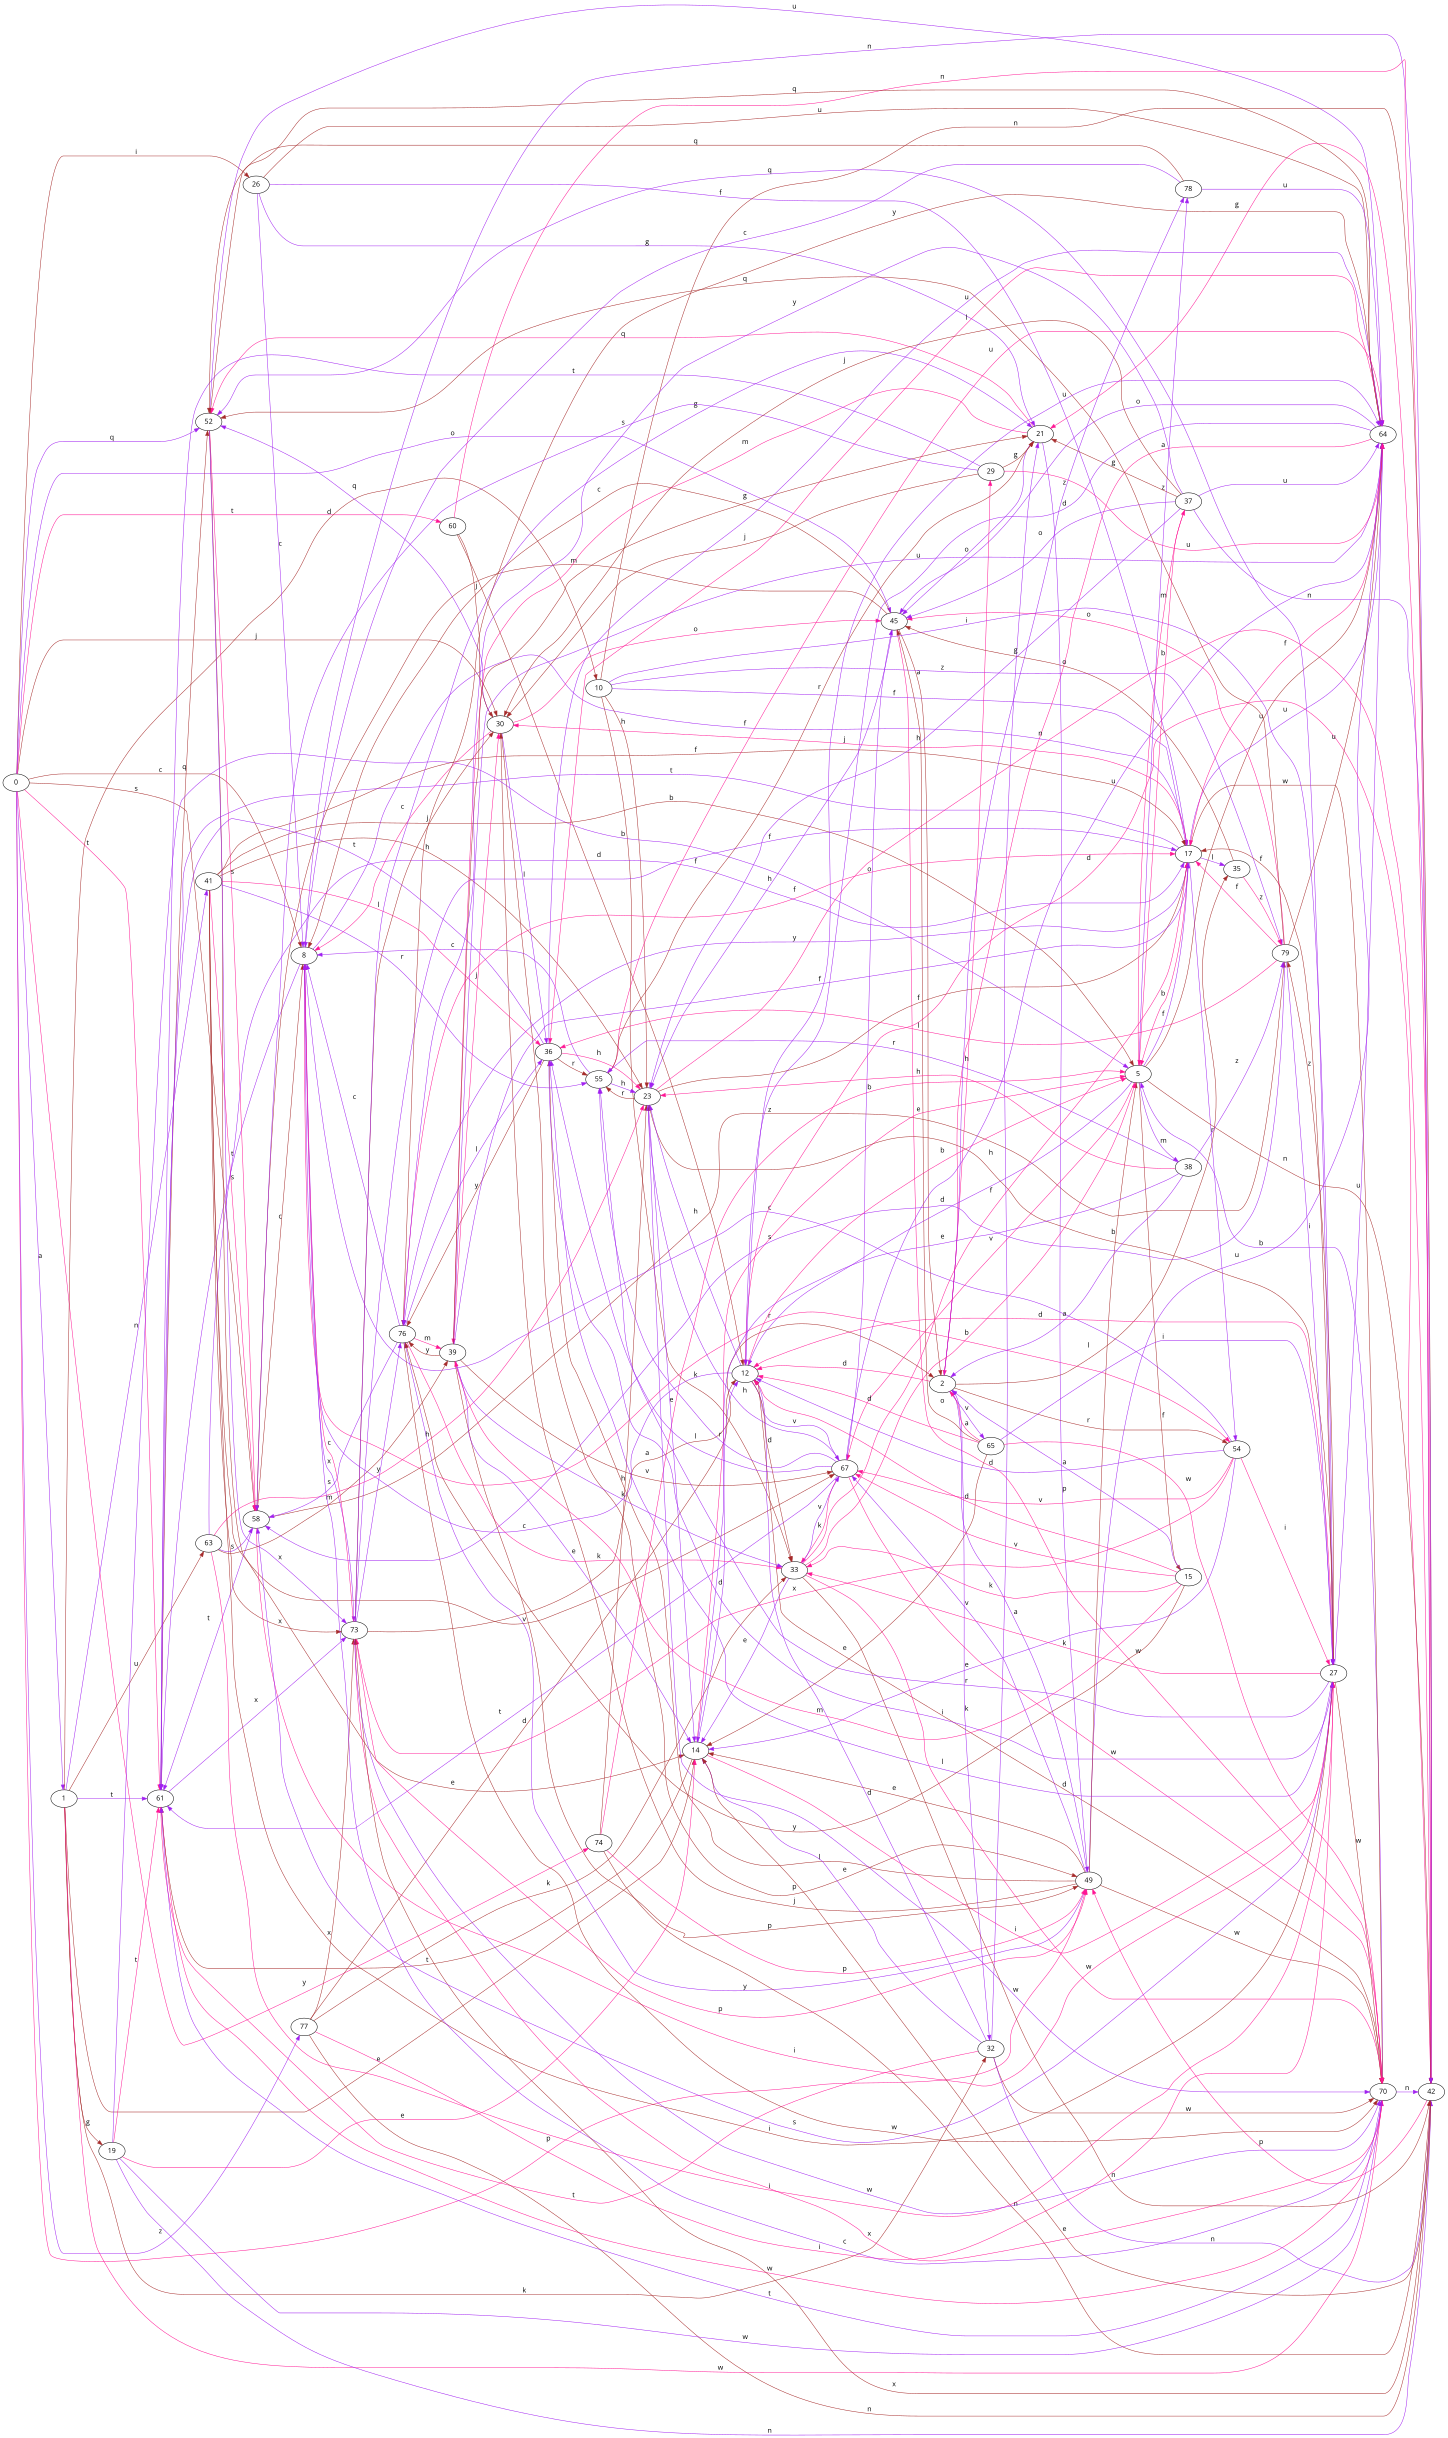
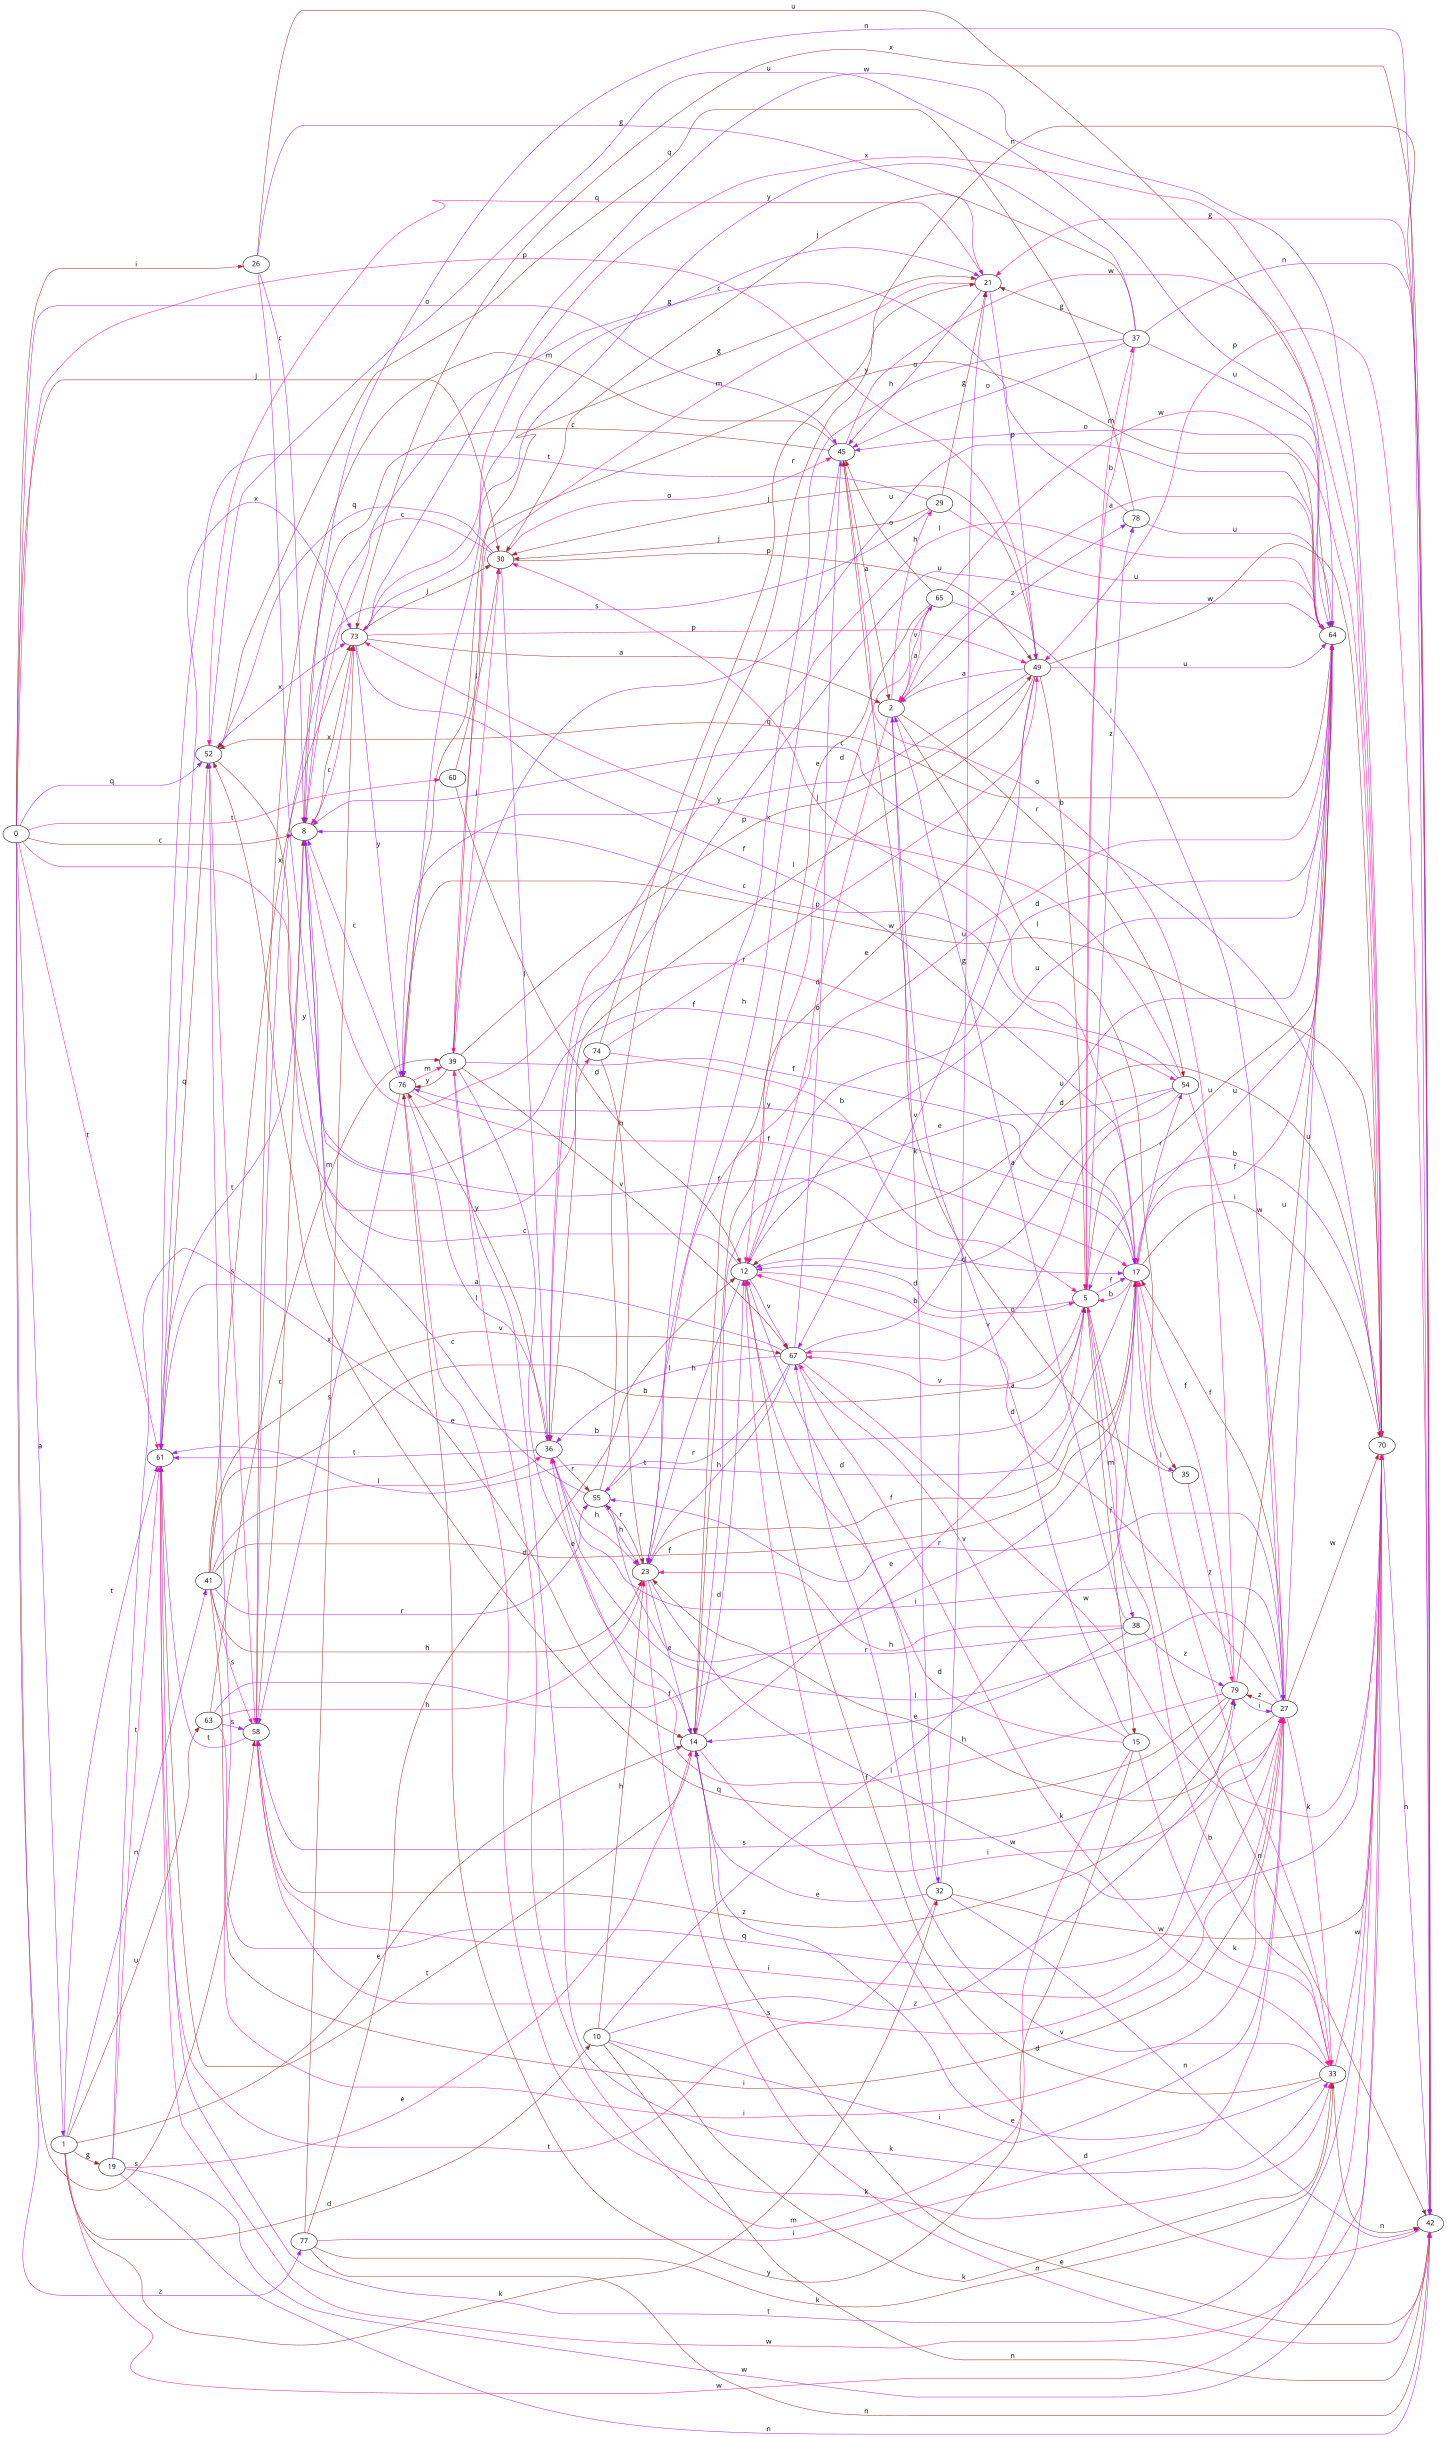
edge "60" -> "42": removed, label "n"
edge "8" -> "73": color purple -> brown
edge "12" -> "33": reversed
edge "67" -> "61": label "t" -> "a"
edge "27" -> "58": color purple -> deeppink
